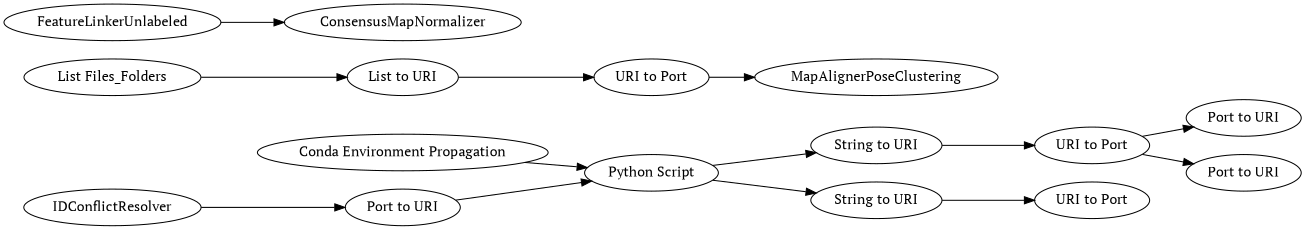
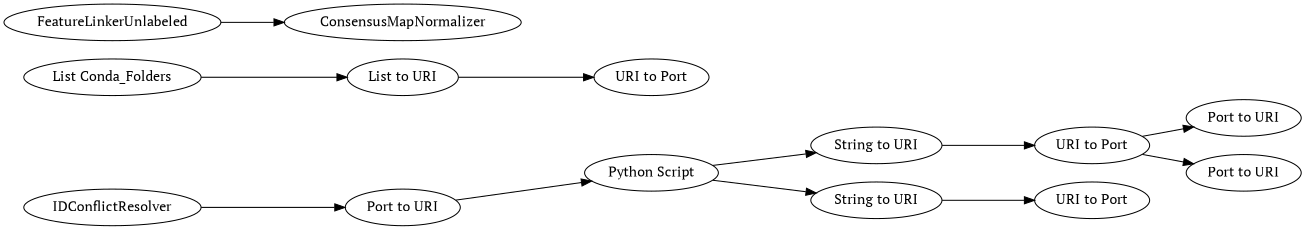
node "List Files_Folders": label "List Files_Folders" -> "List Conda_Folders"
node "MapAlignerPoseClustering": removed
node "Conda Environment Propagation": removed
